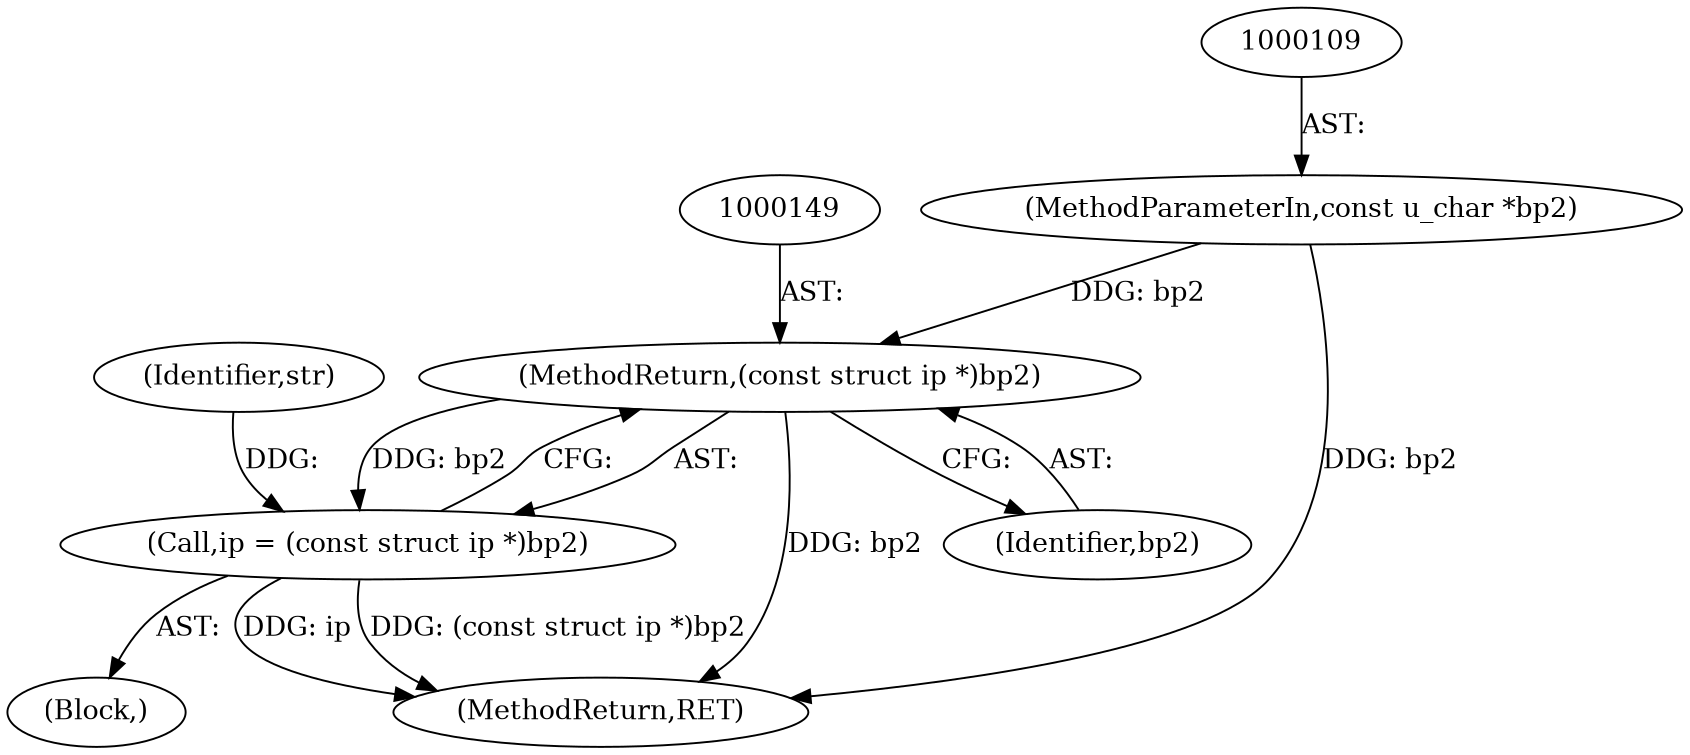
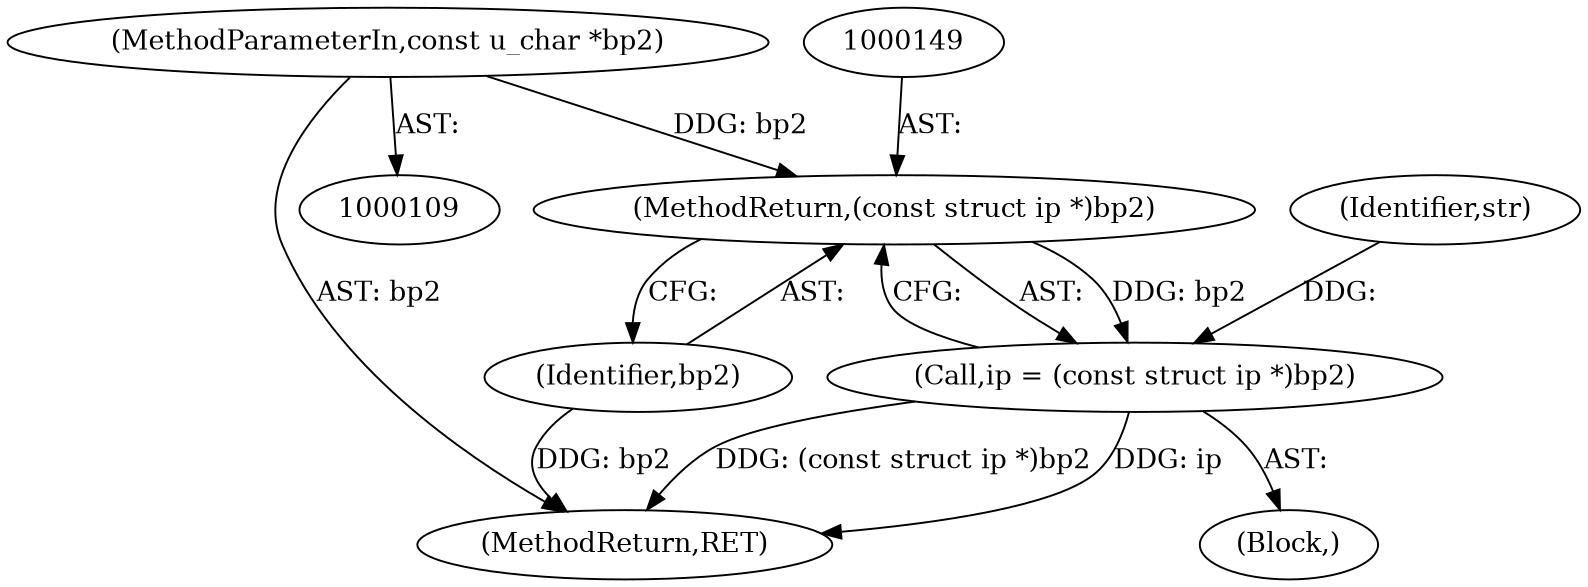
edge "1000109" -> "(MethodParameterIn,const u_char *bp2)": reversed
edge "(MethodParameterIn,const u_char *bp2)" -> "(MethodReturn,RET)": label "DDG: bp2" -> "AST: bp2"
edge "(MethodReturn,(const struct ip *)bp2)" -> "(MethodReturn,RET)": now "(Identifier,bp2)" -> "(MethodReturn,RET)"
